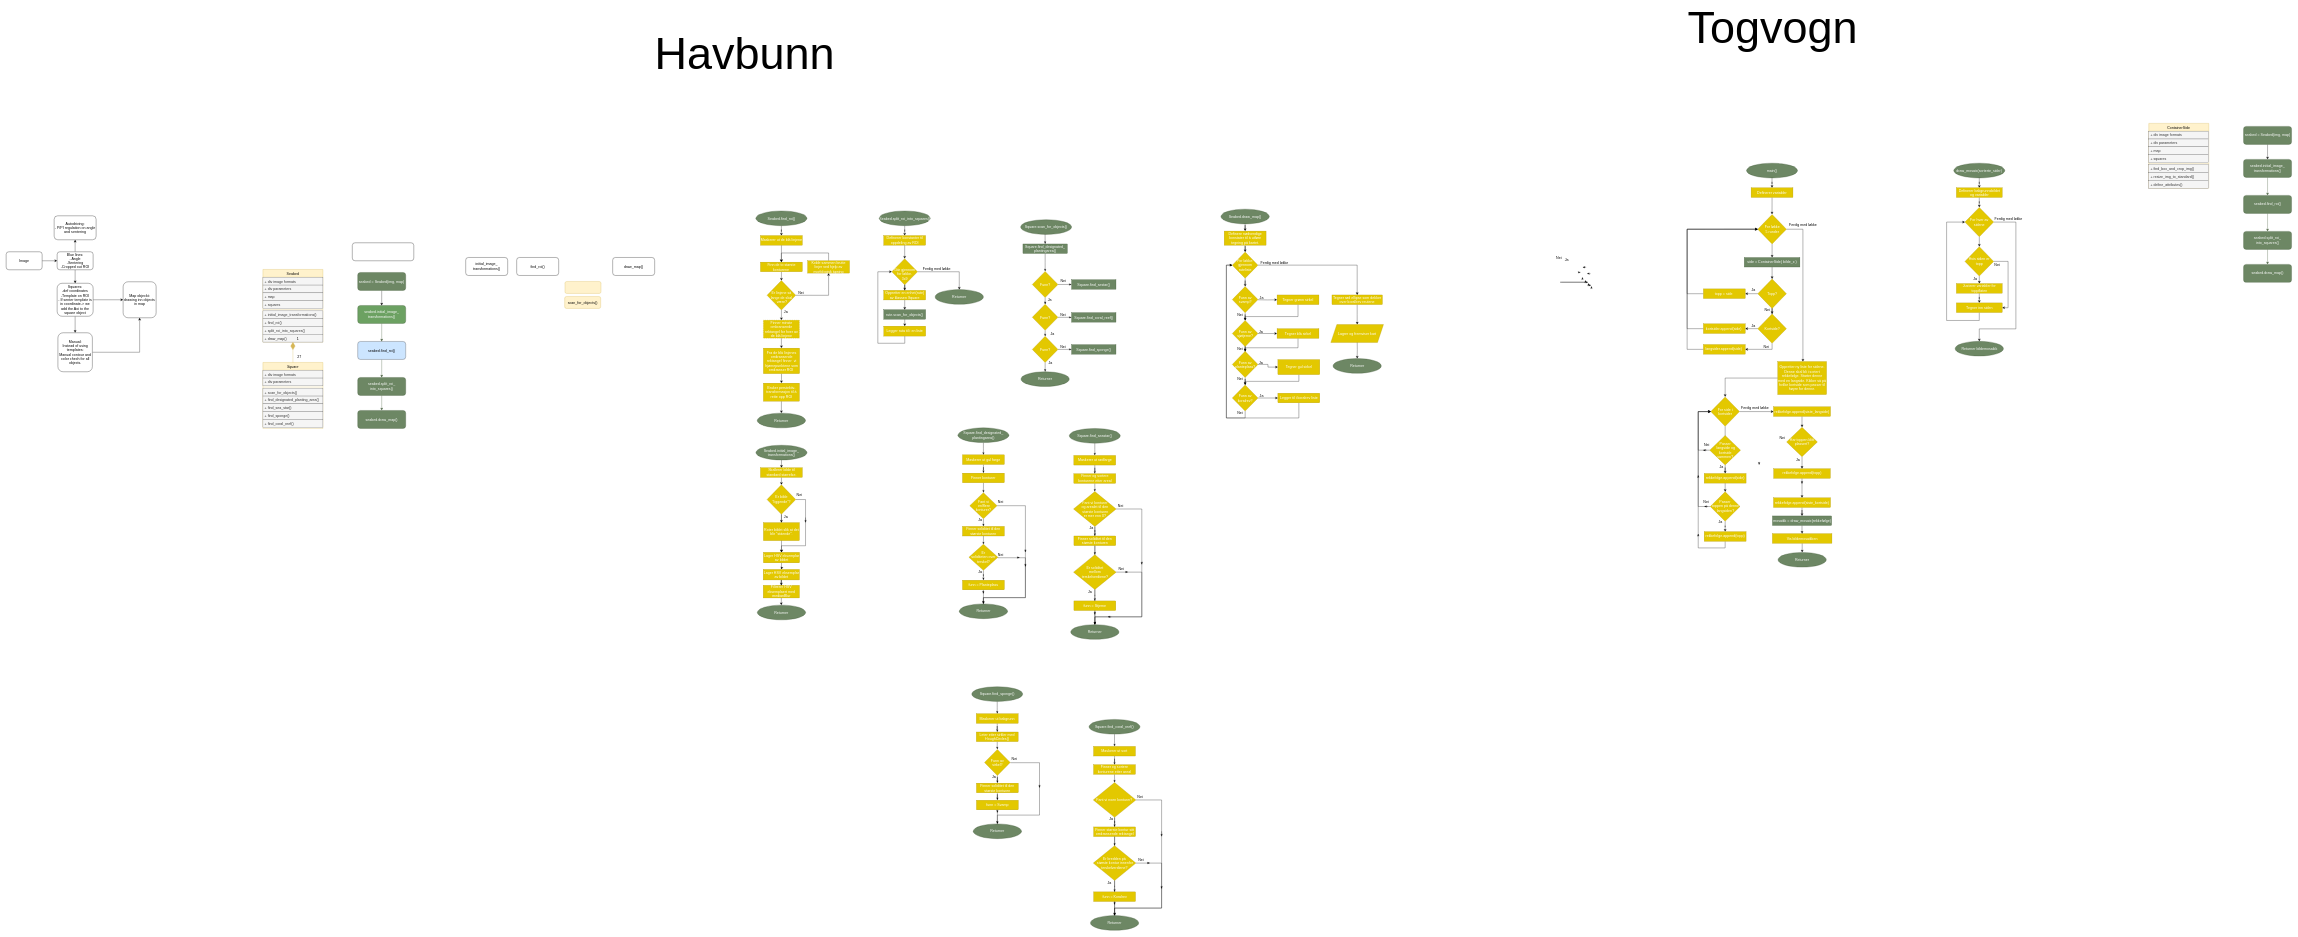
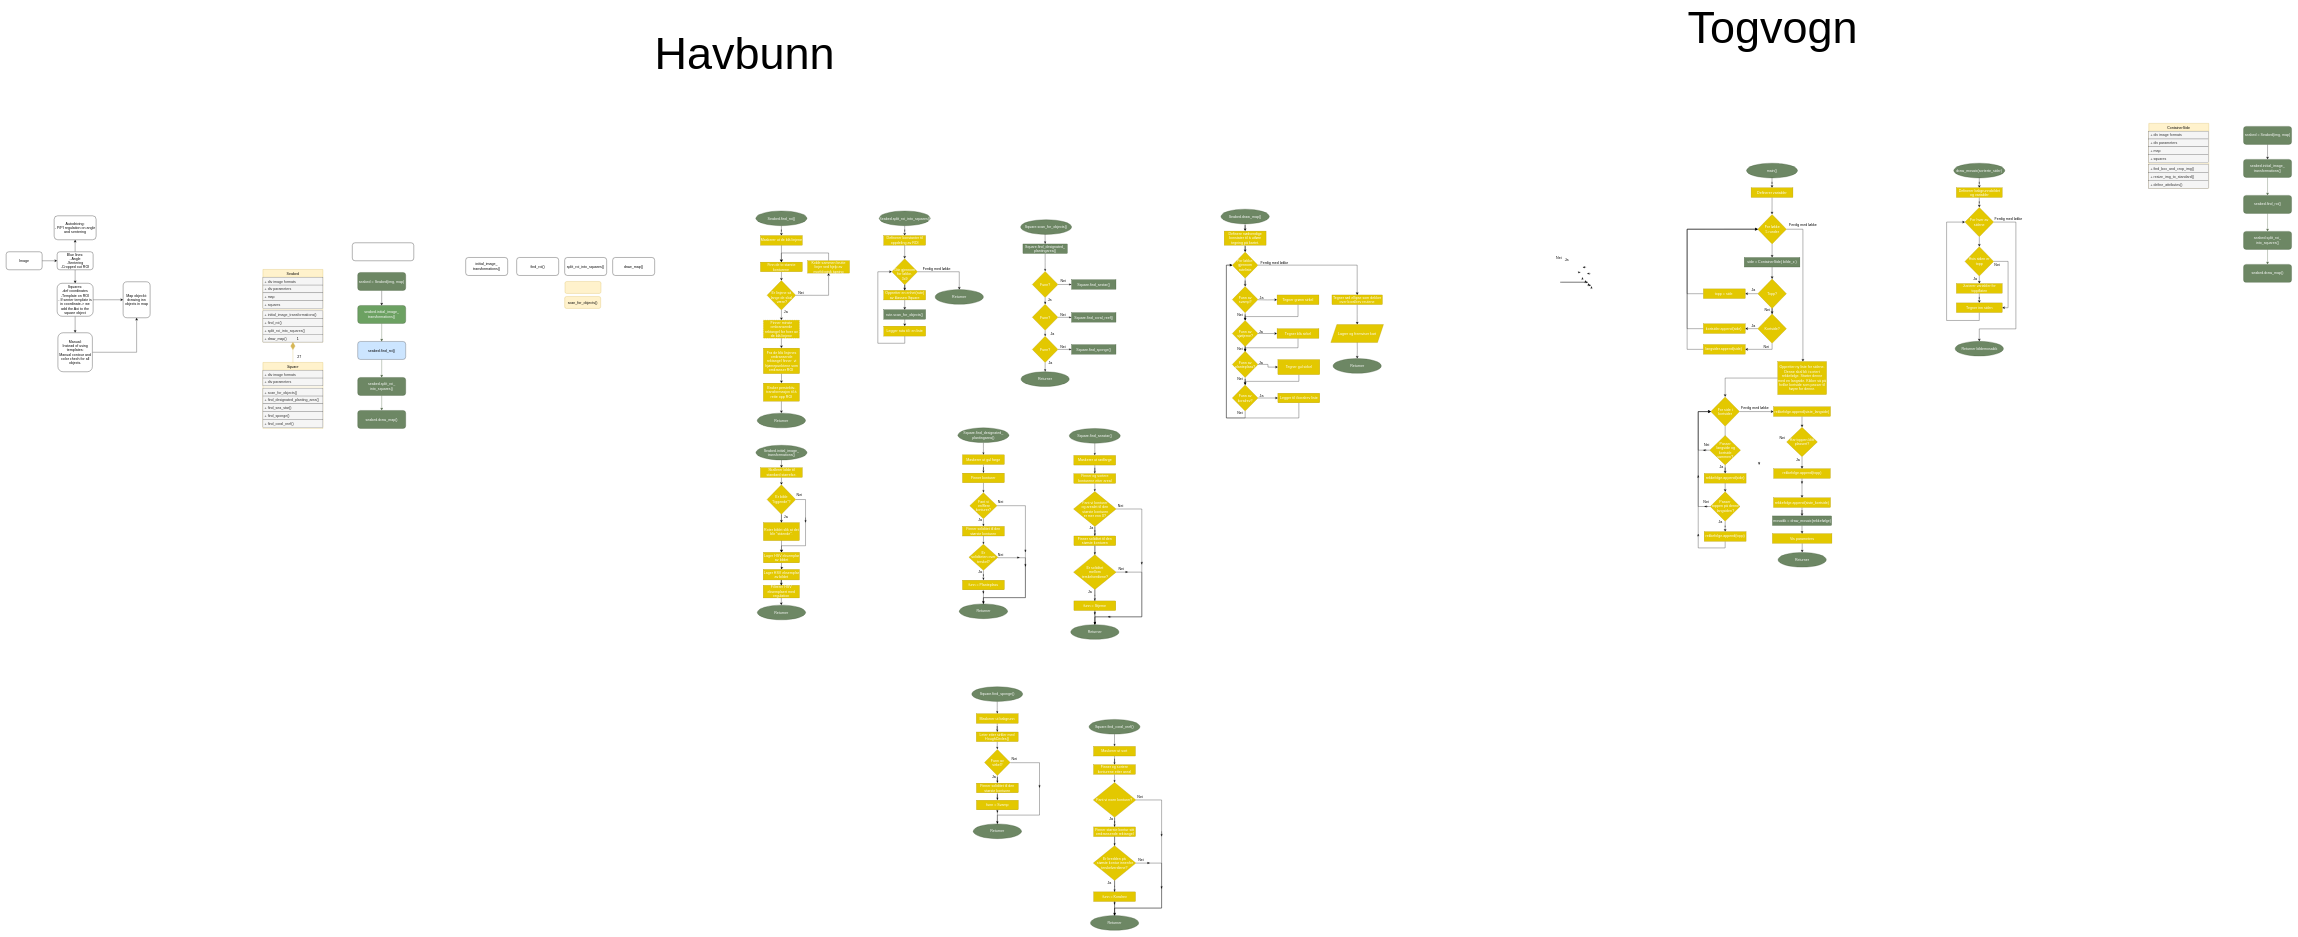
node "split_roi_into_squares()": added
node "Map objeckt: drawing inn objects in map": size 33x36 -> 27x36
node "Vis bildemosaikken": label "Vis bildemosaikken" -> "Vis parameters"
node "Filtrerer HSV eksemplaert med medianBlur": label "Filtrerer HSV eksemplaert med medianBlur" -> "Filtrerer HSV eksemplaert med regulation"
